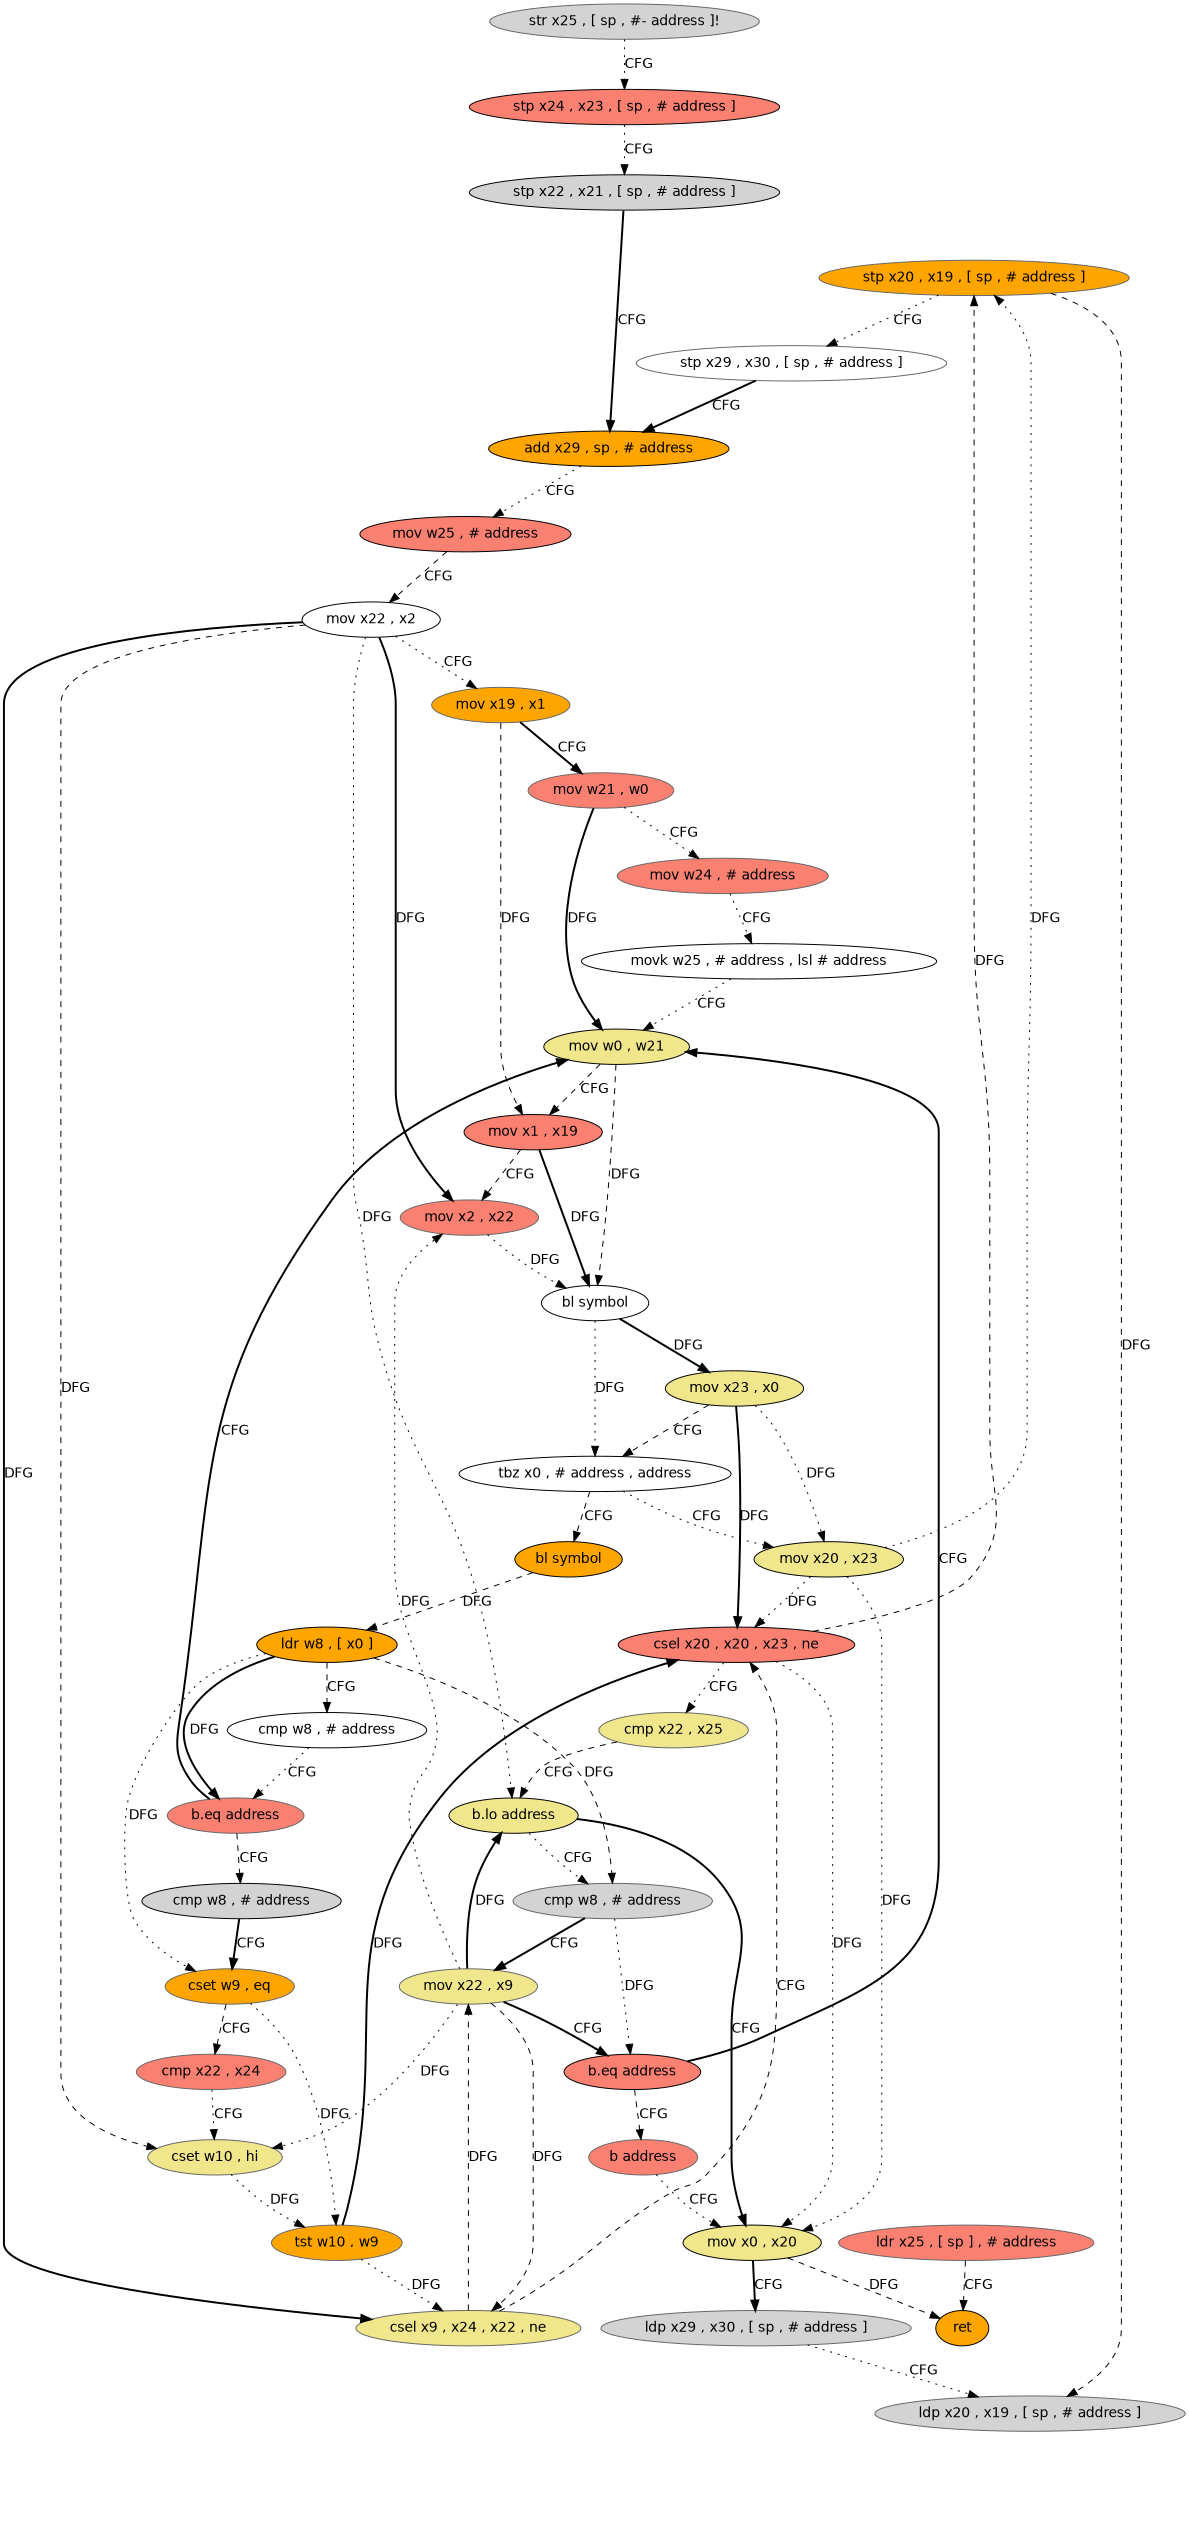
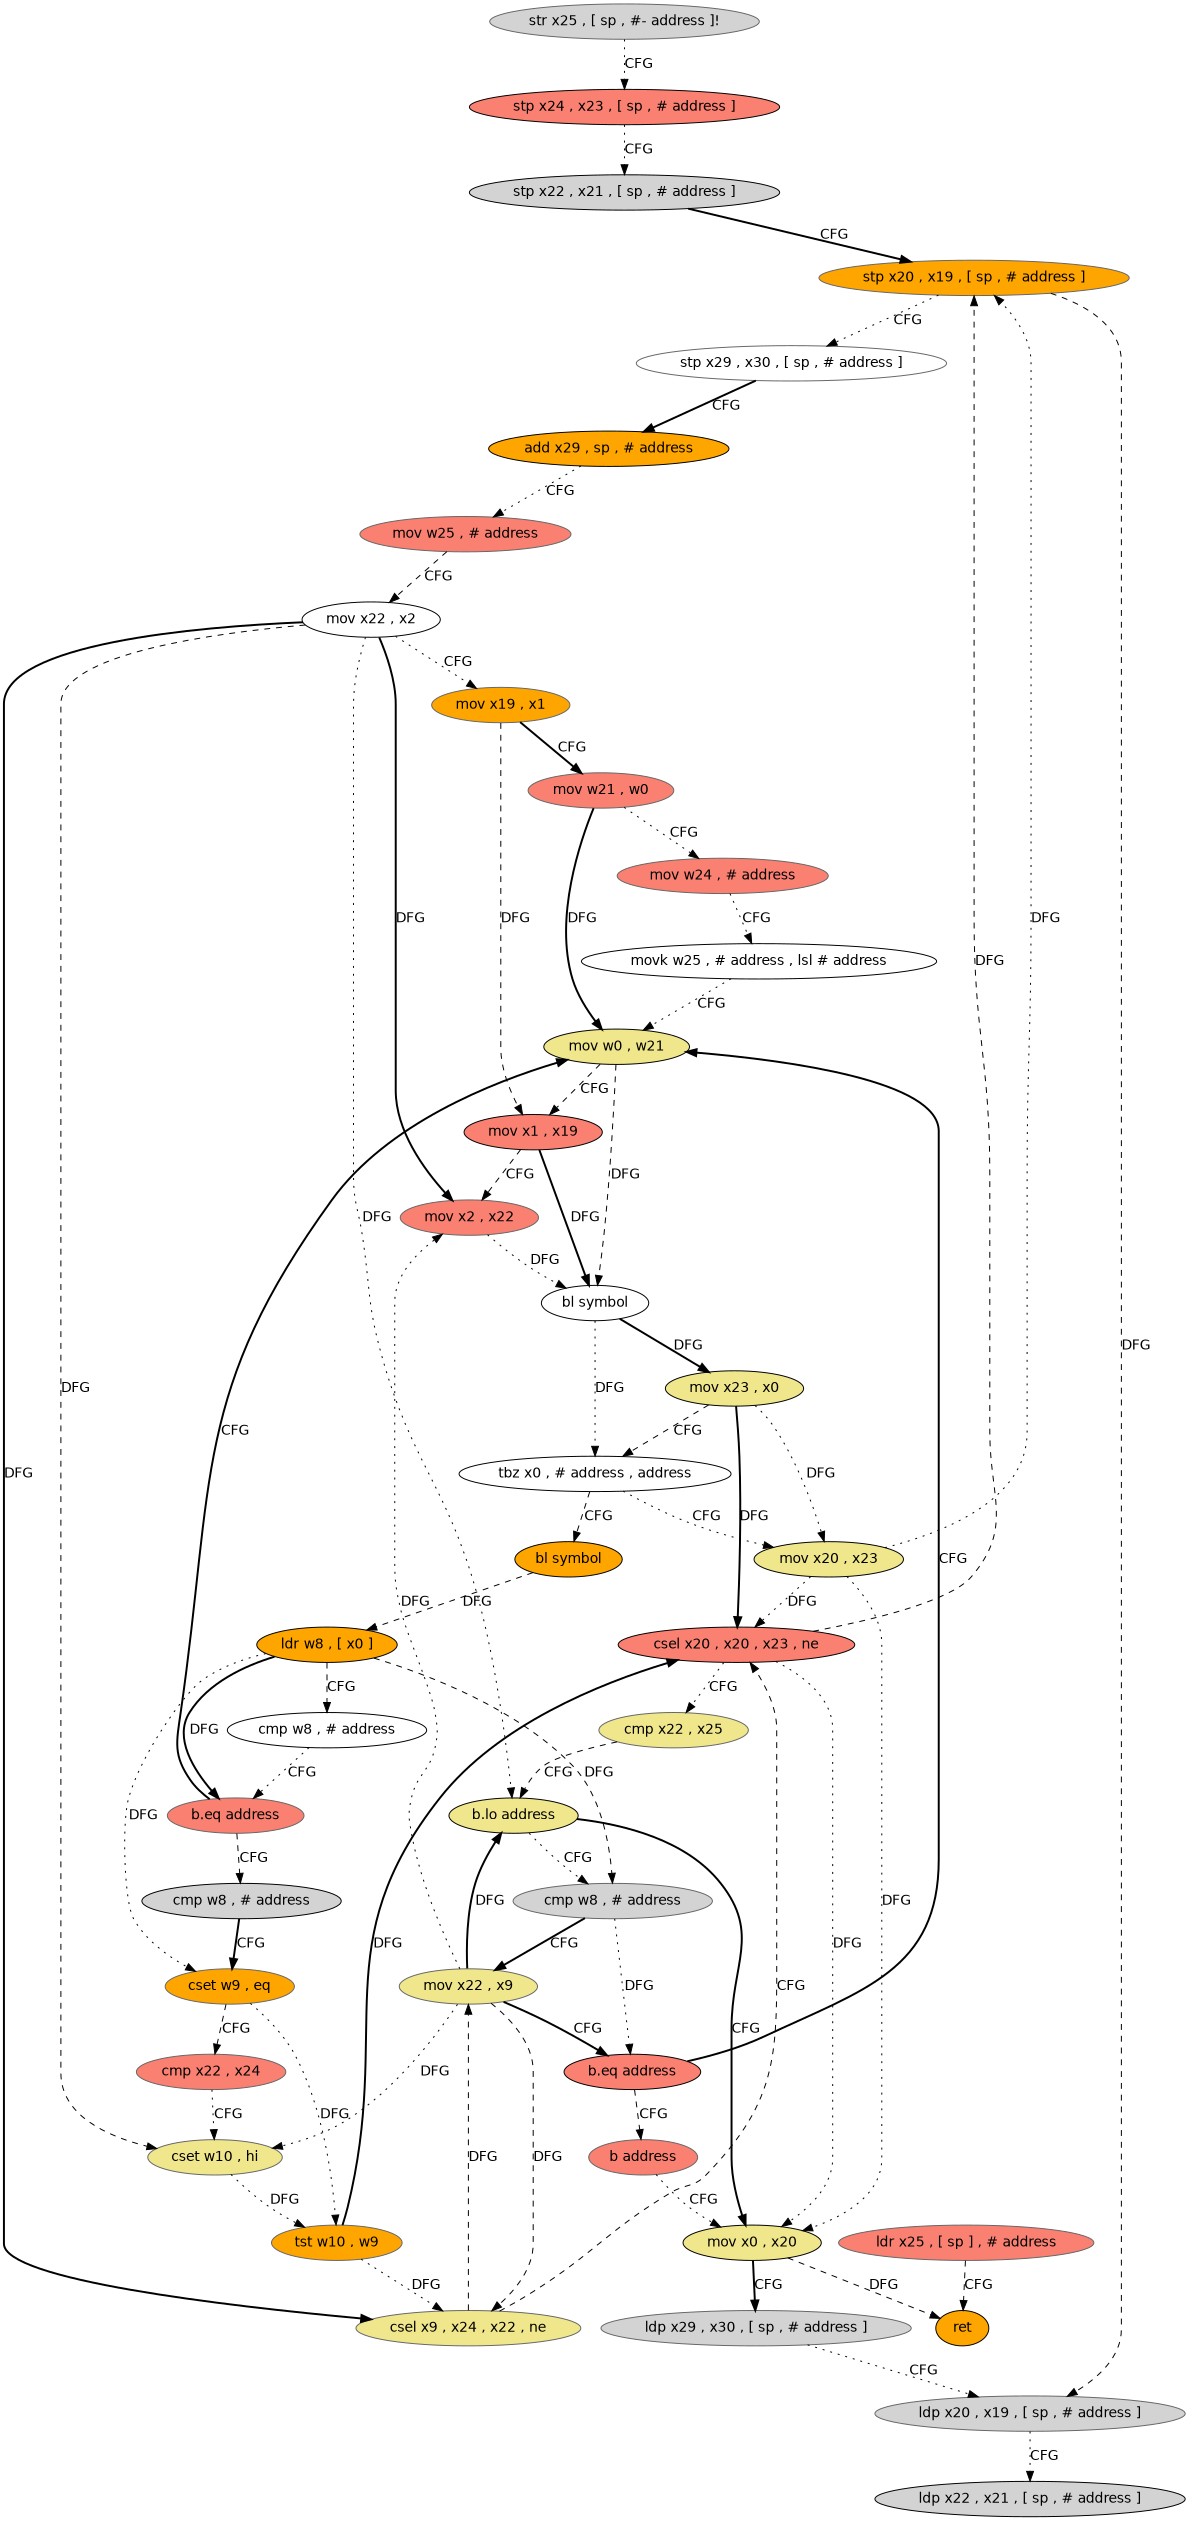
edge "stp x22 , x21 , [ sp , # address ]" -> "add x29 , sp , # address": now "stp x22 , x21 , [ sp , # address ]" -> "stp x20 , x19 , [ sp , # address ]"
node "mov w25 , # address": color black -> gray40
node "ldp x22 , x21 , [ sp , # address ]": added
